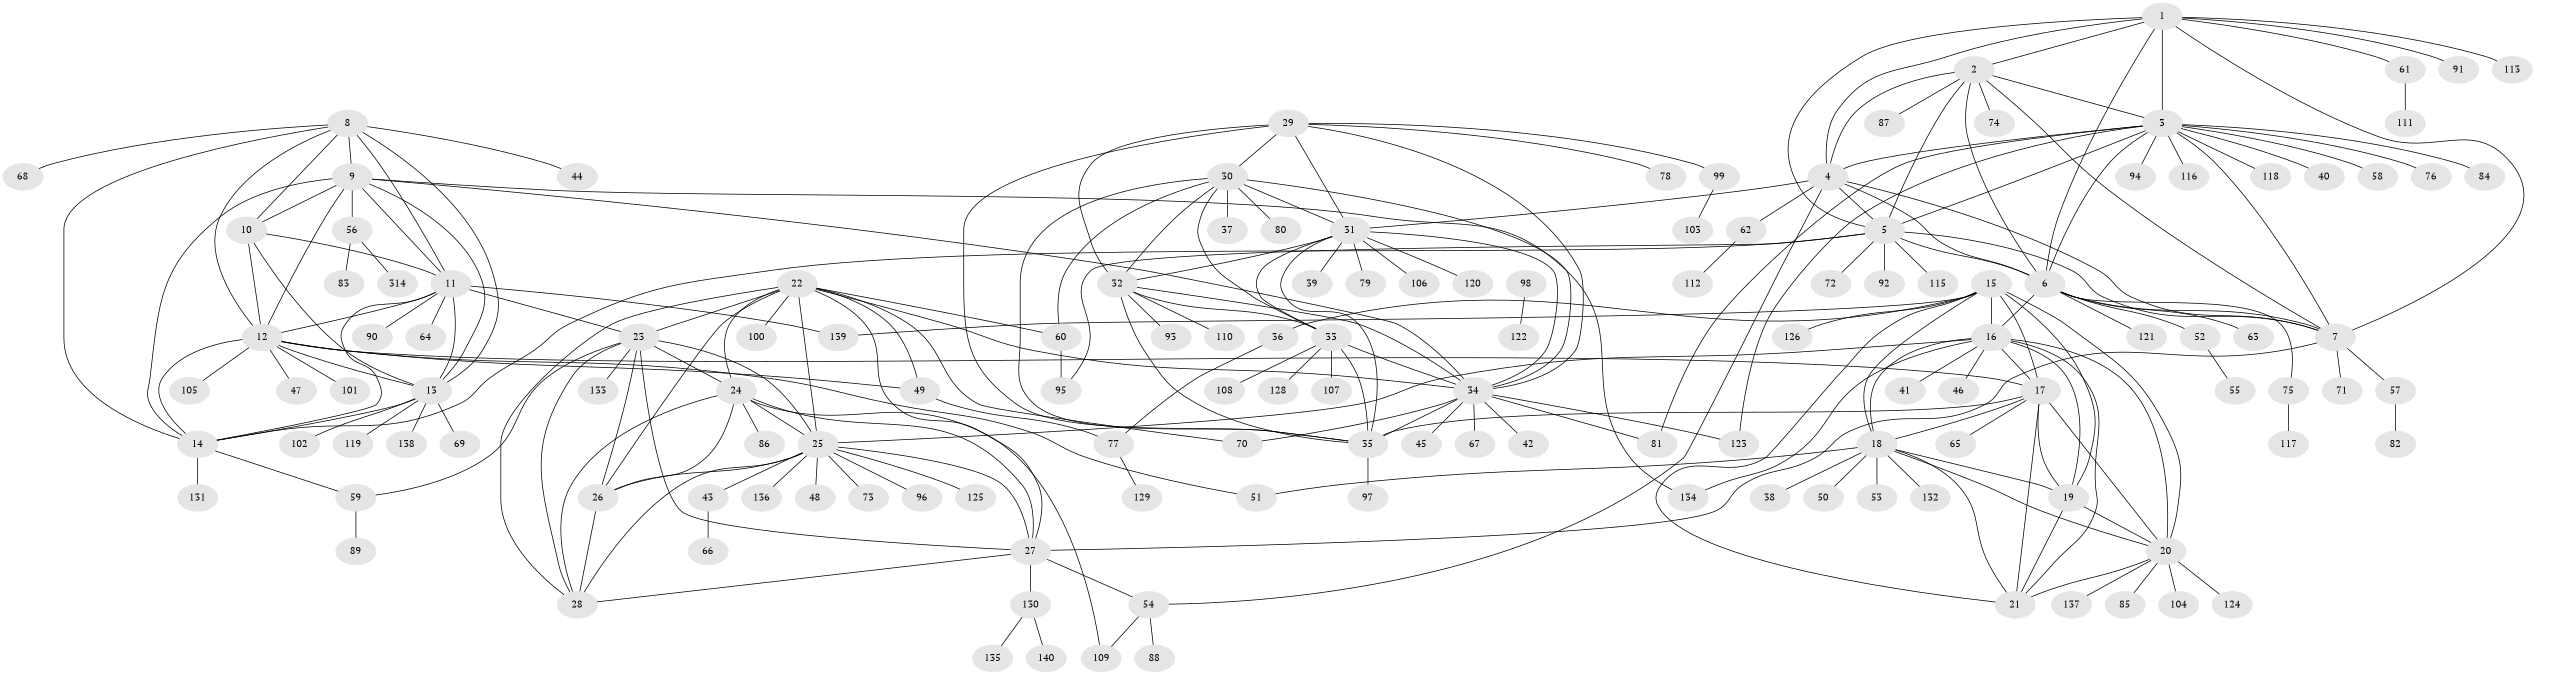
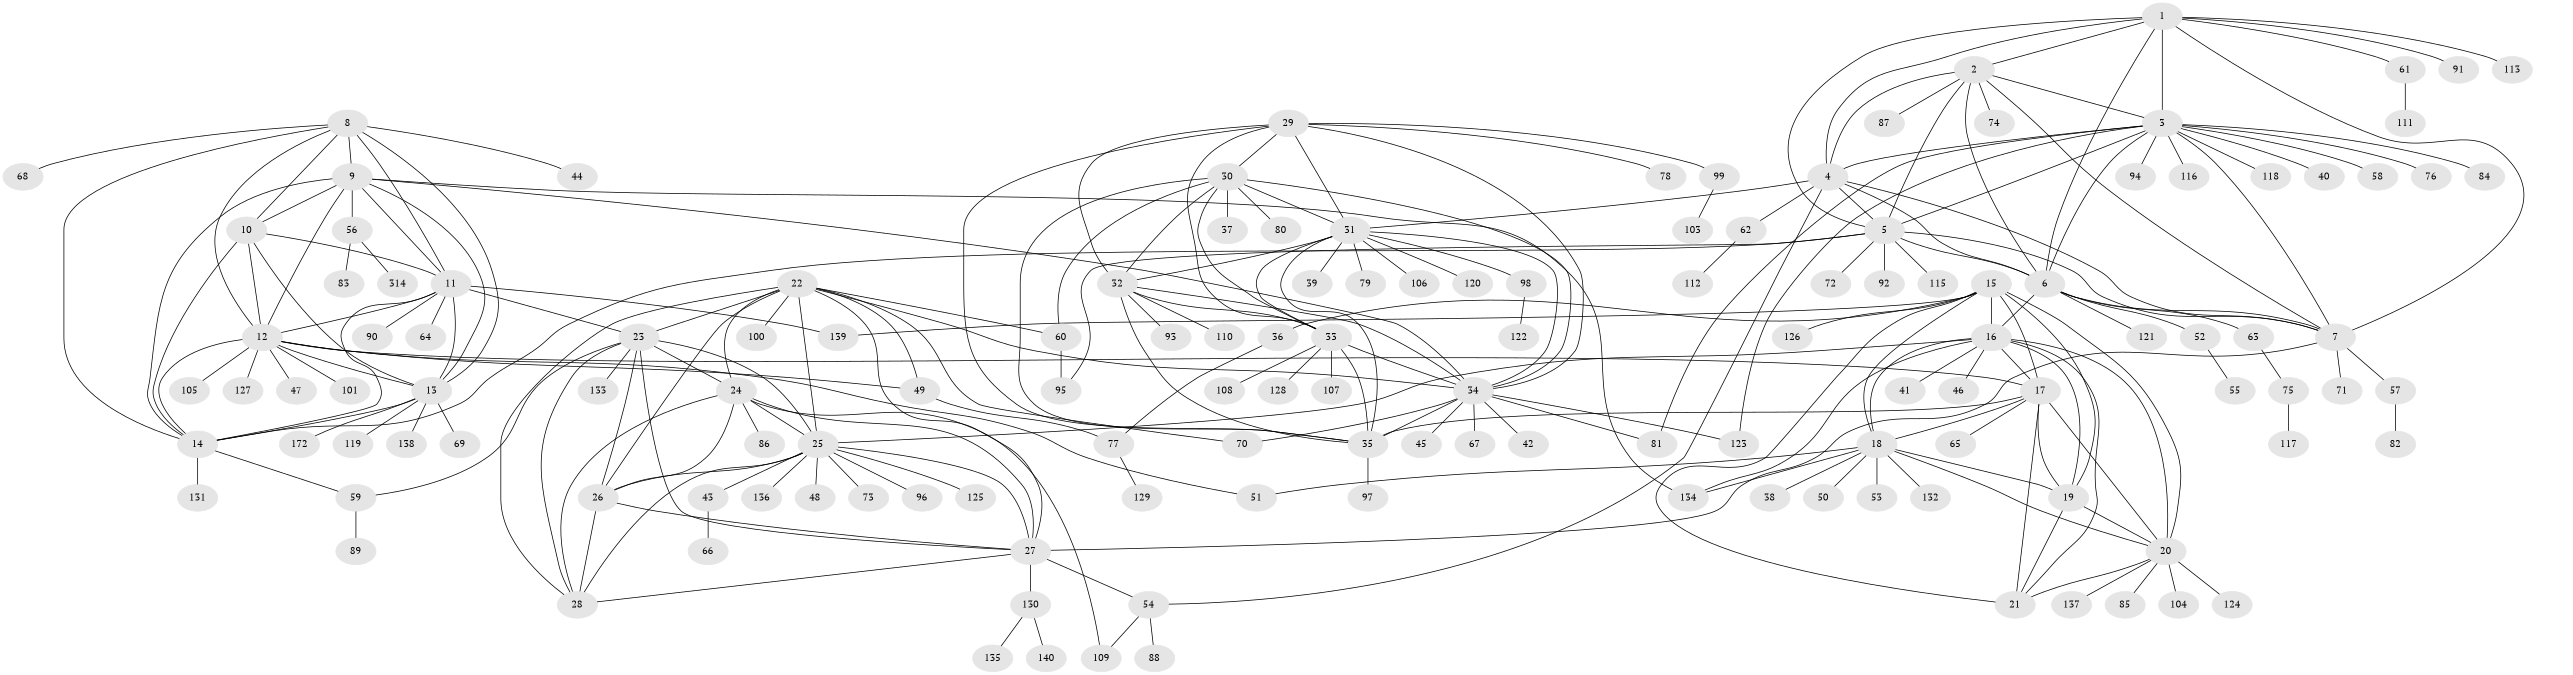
edge "29" -- "33": added
edge "31" -- "98": added
edge "6" -- "75": now "63" -- "75"
edge "10" -- "14": added
node "127": added
node "102": label "102" -> "172"
edge "18" -- "21": now "18" -- "134"
edge "26" -- "27": added
